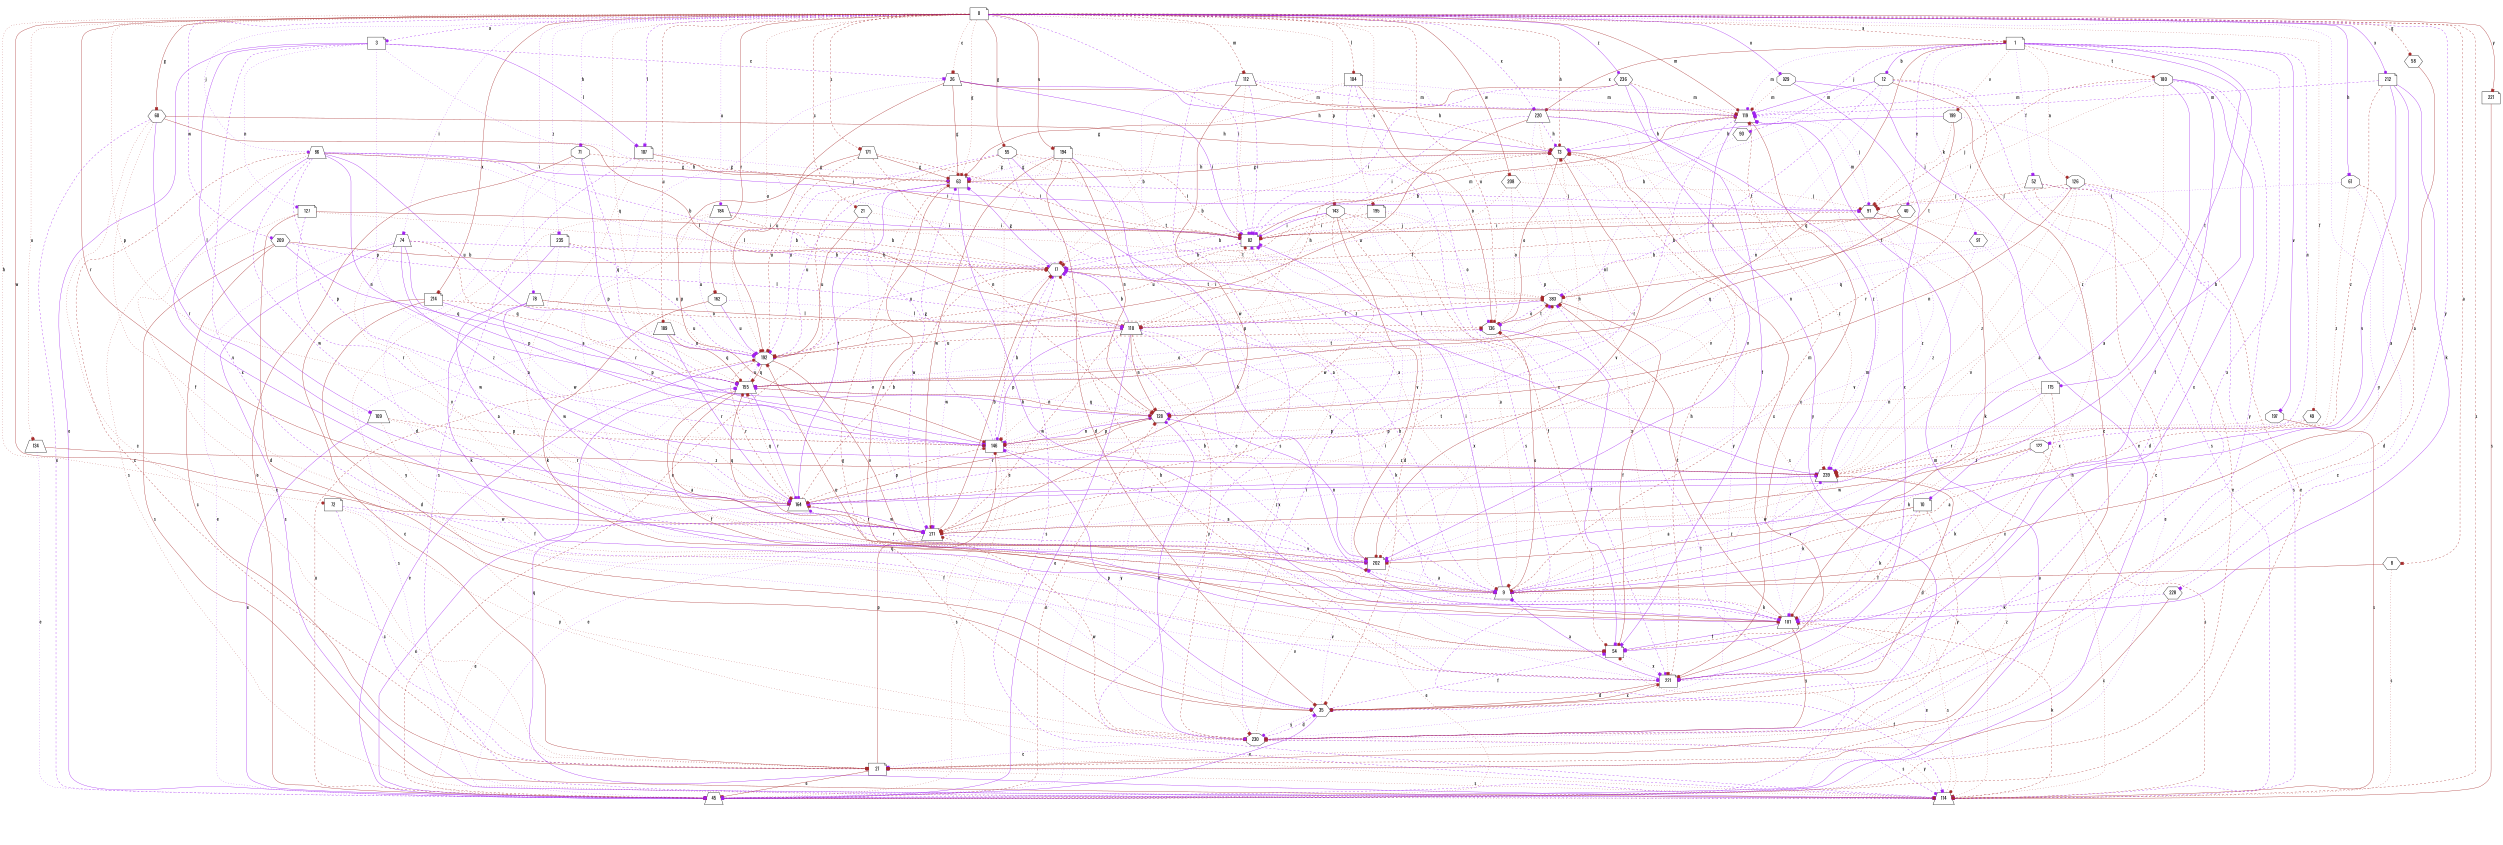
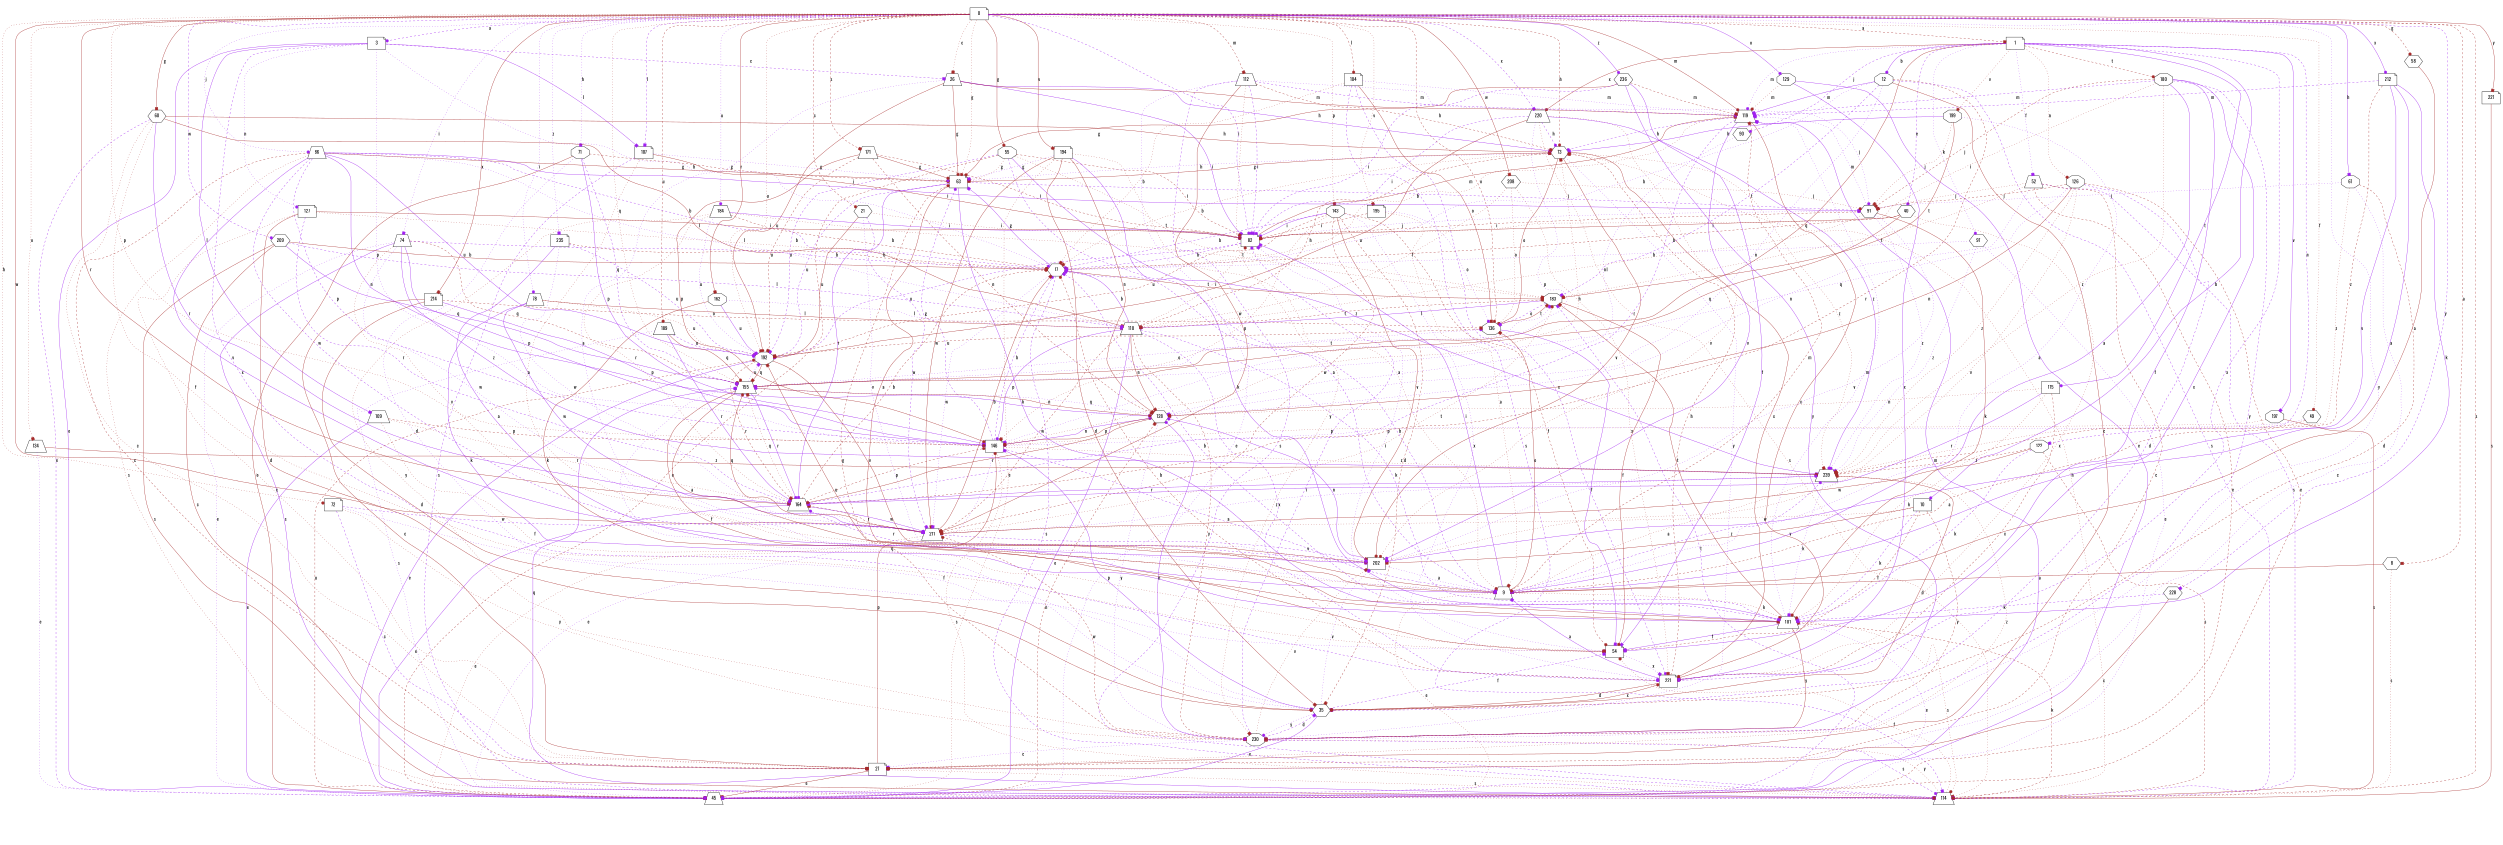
node "929": label "929" -> "129"
node "383": label "383" -> "183"
